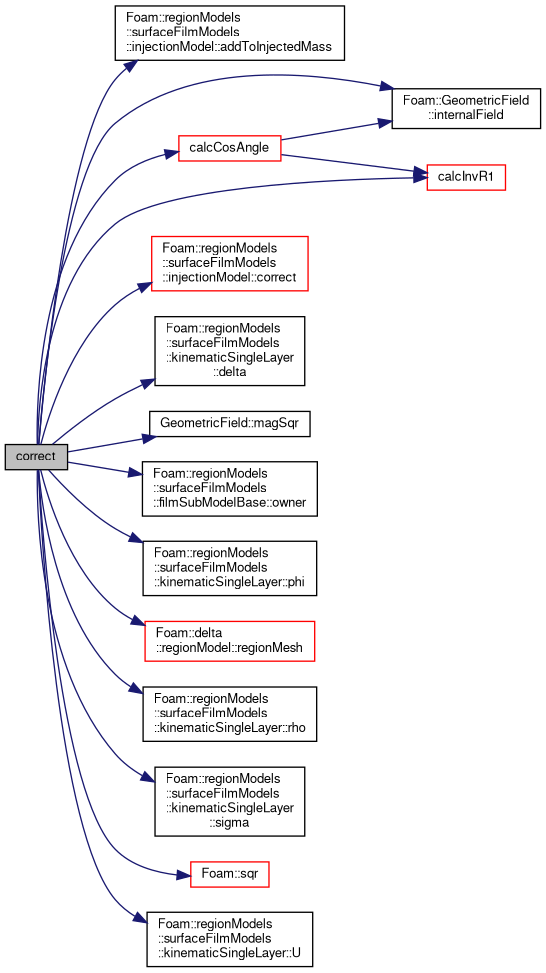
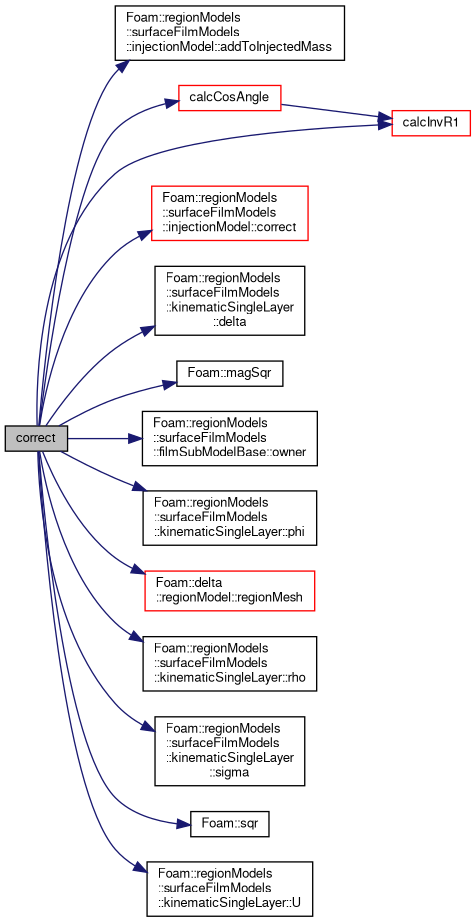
node "Foam::GeometricField ::internalField": removed
node "GeometricField::magSqr": label "GeometricField::magSqr" -> "Foam::magSqr"
node "Foam::sqr": color red -> black
